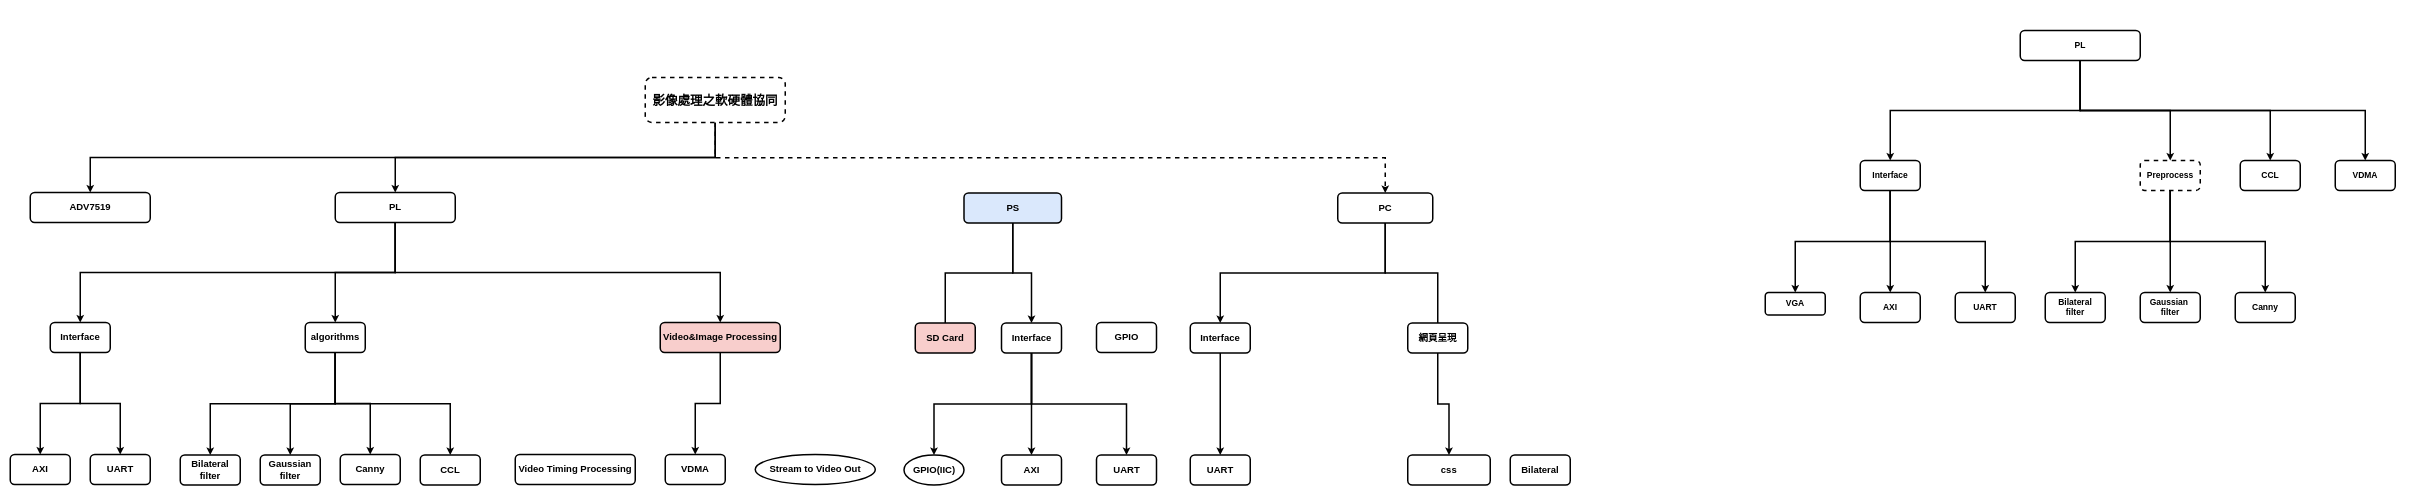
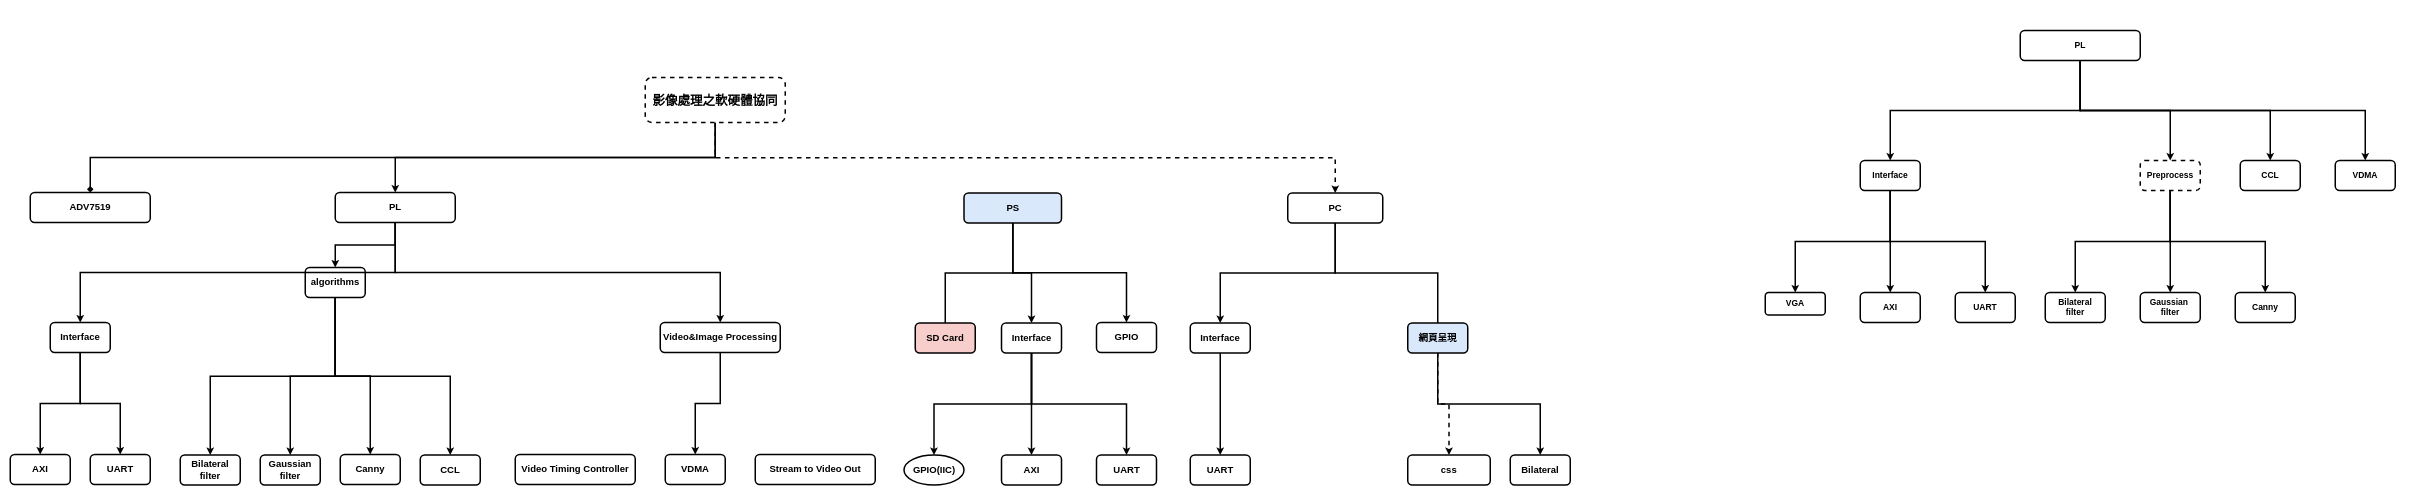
edge "影像處理之軟硬體協同" -> "ADV7519": arrowhead classic -> diamond
node "PC": moved (1385, 208) -> (1335, 208)
edge "PS" -> "GPIO": added
node "algorithms": moved (335, 337) -> (335, 282)
node "Video&Image Processing": fillcolor #f8cecc -> #ffffff
node "網頁呈現": fillcolor #ffffff -> #dae8fc
edge "網頁呈現" -> "Bilateral": added
edge "網頁呈現" -> "css": style solid -> dashed
node "Video Timing Processing": label "Video Timing Processing" -> "Video Timing Controller"
node "Stream to Video Out": shape ellipse -> rounded rectangle
